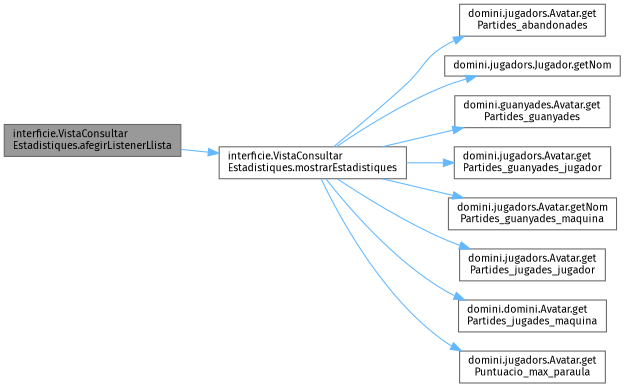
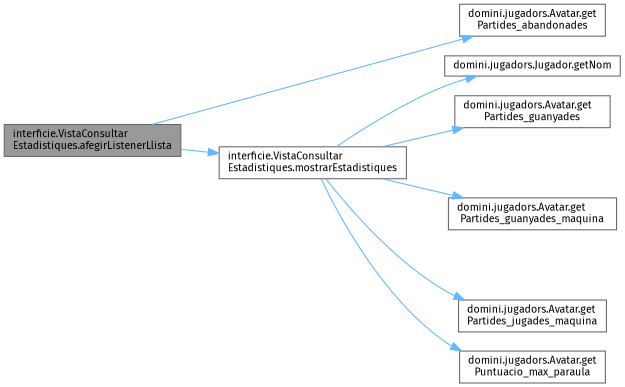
edge "interficie.VistaConsultar Estadistiques.mostrarEstadistiques" -> "domini.jugadors.Avatar.get Partides_abandonades": now "interficie.VistaConsultar Estadistiques.afegirListenerLlista" -> "domini.jugadors.Avatar.get Partides_abandonades"
node "domini.guanyades.Avatar.get Partides_guanyades": label "domini.guanyades.Avatar.get Partides_guanyades" -> "domini.jugadors.Avatar.get Partides_guanyades"
node "domini.jugadors.Avatar.get Partides_guanyades_jugador": removed
node "domini.jugadors.Avatar.getNom Partides_guanyades_maquina": label "domini.jugadors.Avatar.getNom Partides_guanyades_maquina" -> "domini.jugadors.Avatar.get Partides_guanyades_maquina"
node "domini.jugadors.Avatar.get Partides_jugades_jugador": removed
node "domini.domini.Avatar.get Partides_jugades_maquina": label "domini.domini.Avatar.get Partides_jugades_maquina" -> "domini.jugadors.Avatar.get Partides_jugades_maquina"
